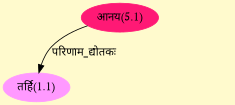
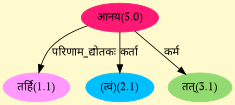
node "आनय(5.1)": label "आनय(5.1)" -> "आनय(5.0)"
node "(त्वं)(2.1)": added
node "तत्(3.1)": added
